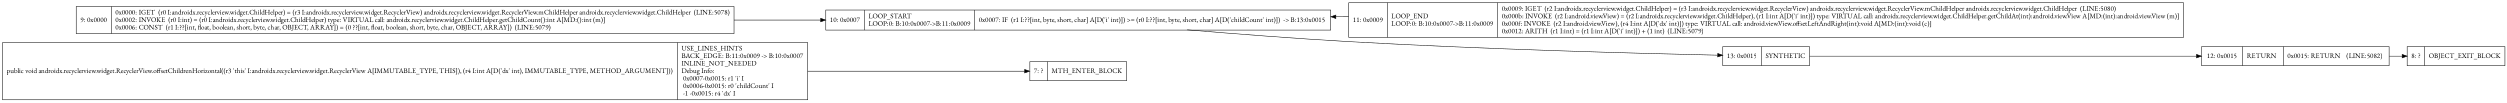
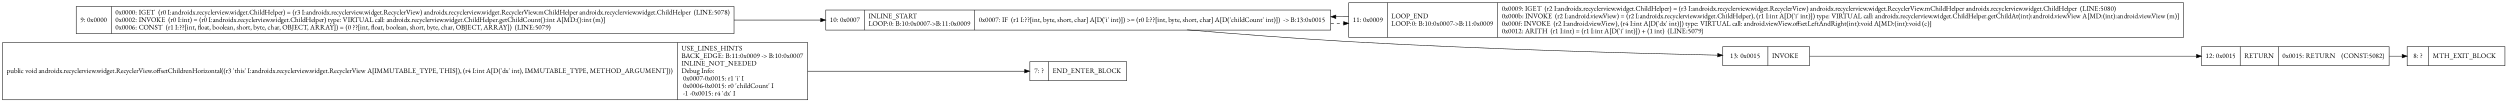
node "10: 0x0007": text "LOOP_START" -> "INLINE_START"
edge "10: 0x0007" -> "11: 0x0009": added
node "13: 0x0015": text "SYNTHETIC" -> "INVOKE"
node "12: 0x0015": text "0x0015: RETURN    (LINE:5082)" -> "0x0015: RETURN    (CONST:5082)"
node "8: ?": text "OBJECT_EXIT_BLOCK" -> "MTH_EXIT_BLOCK"
node "7: ?": text "MTH_ENTER_BLOCK" -> "END_ENTER_BLOCK"
